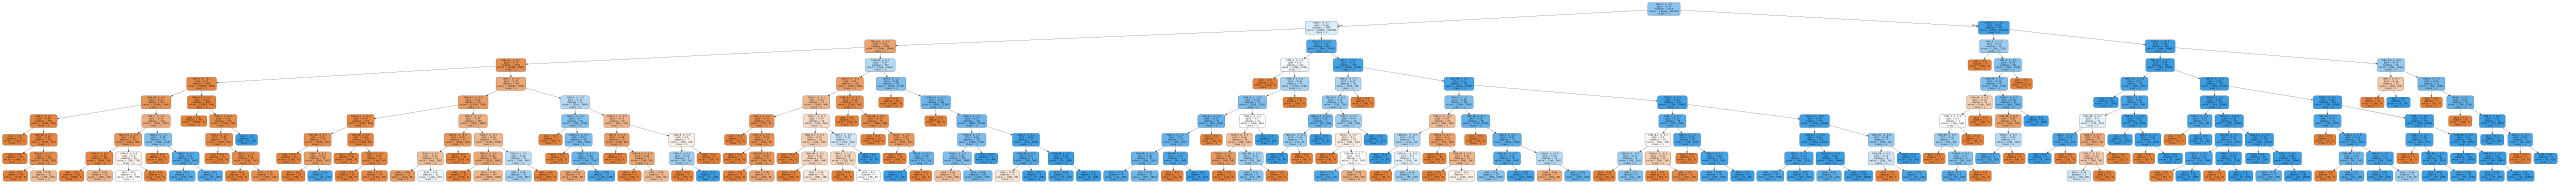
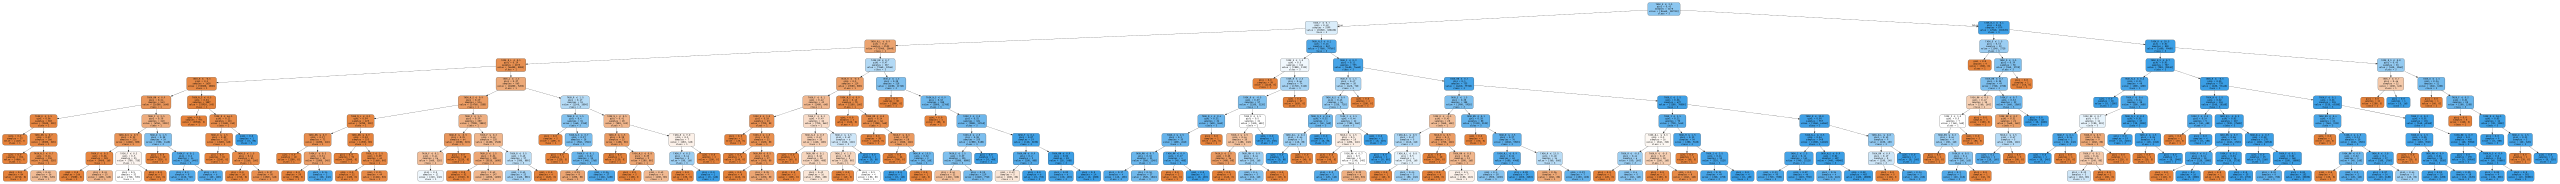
node "gini = 0.26 samples = 15 value = [440, 80] class = 1": removed
node "class = 0.36 samples = 7 value = [260, 80] class = 1": label "class = 0.36 samples = 7 value = [260, 80] class = 1" -> "gini = 0.36 samples = 7 value = [260, 80] class = 1"
